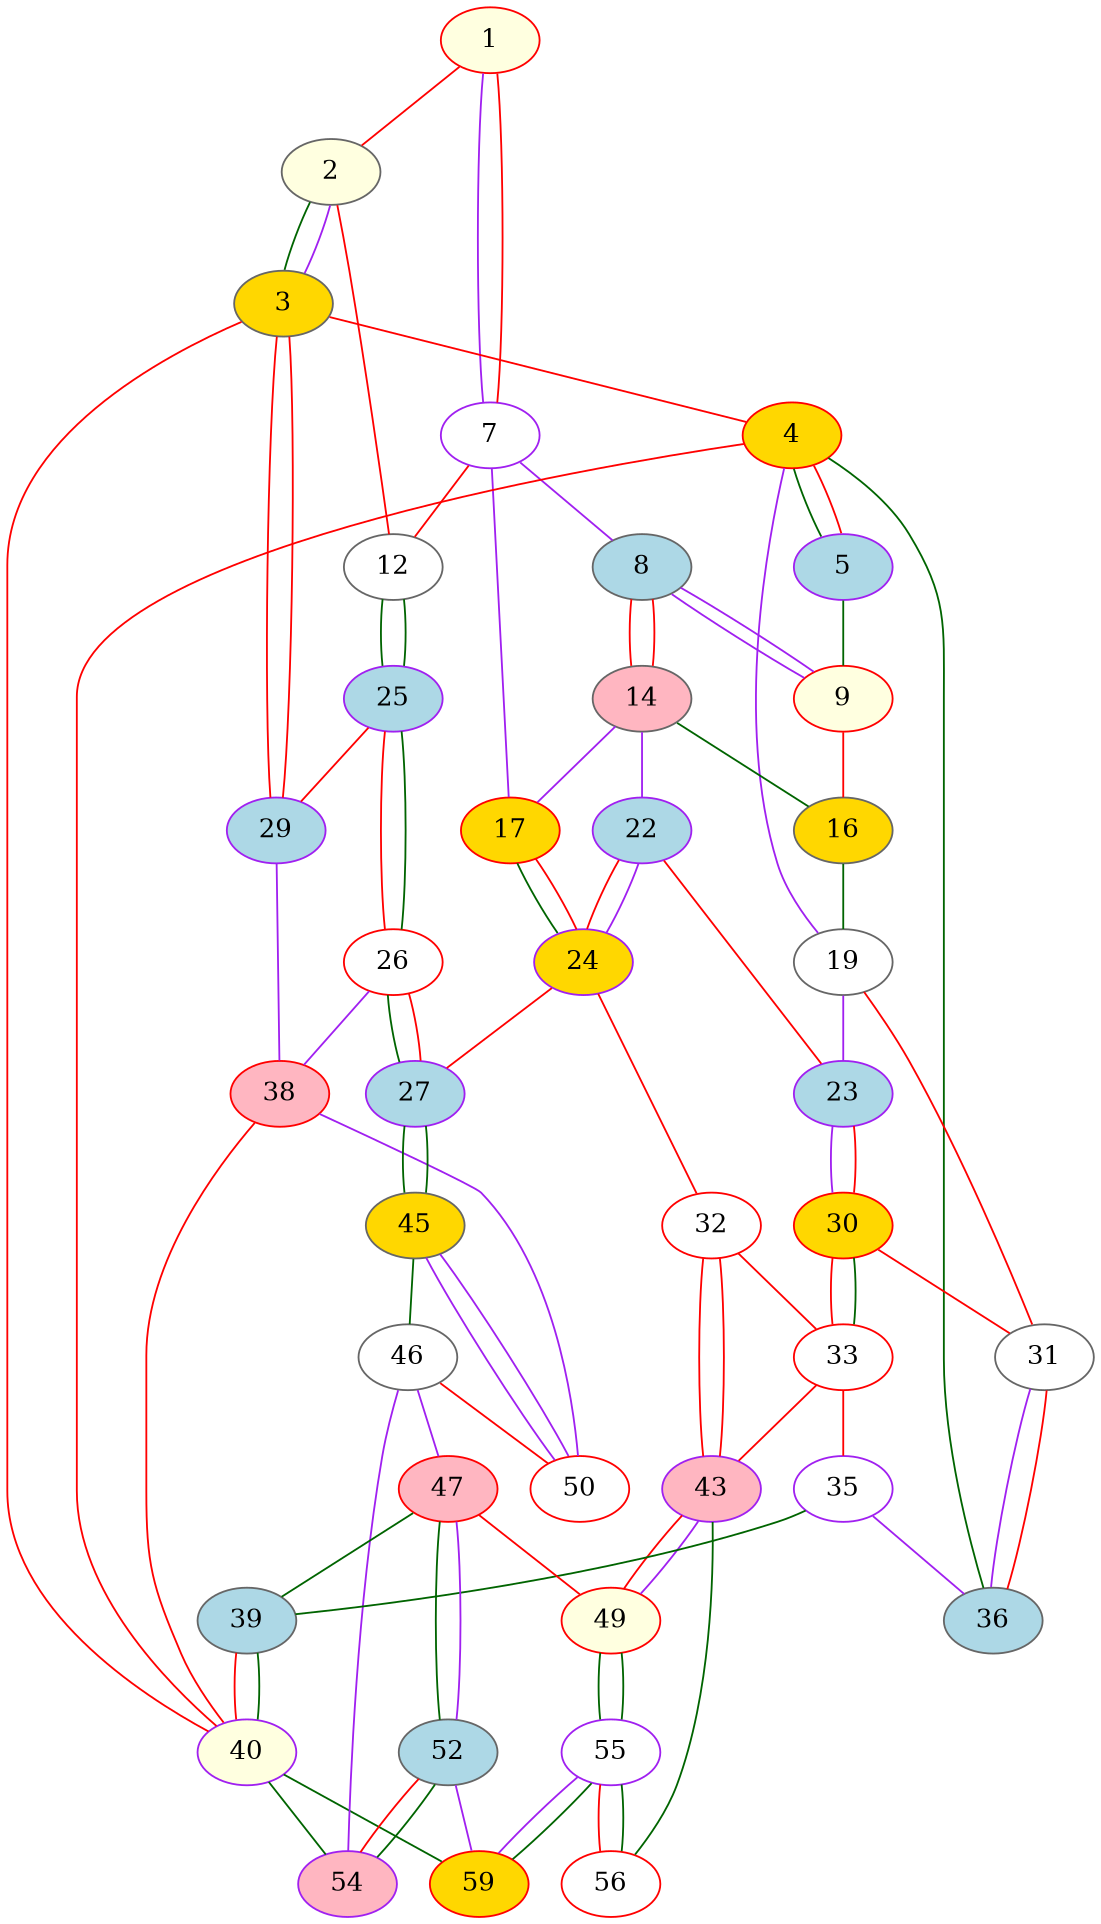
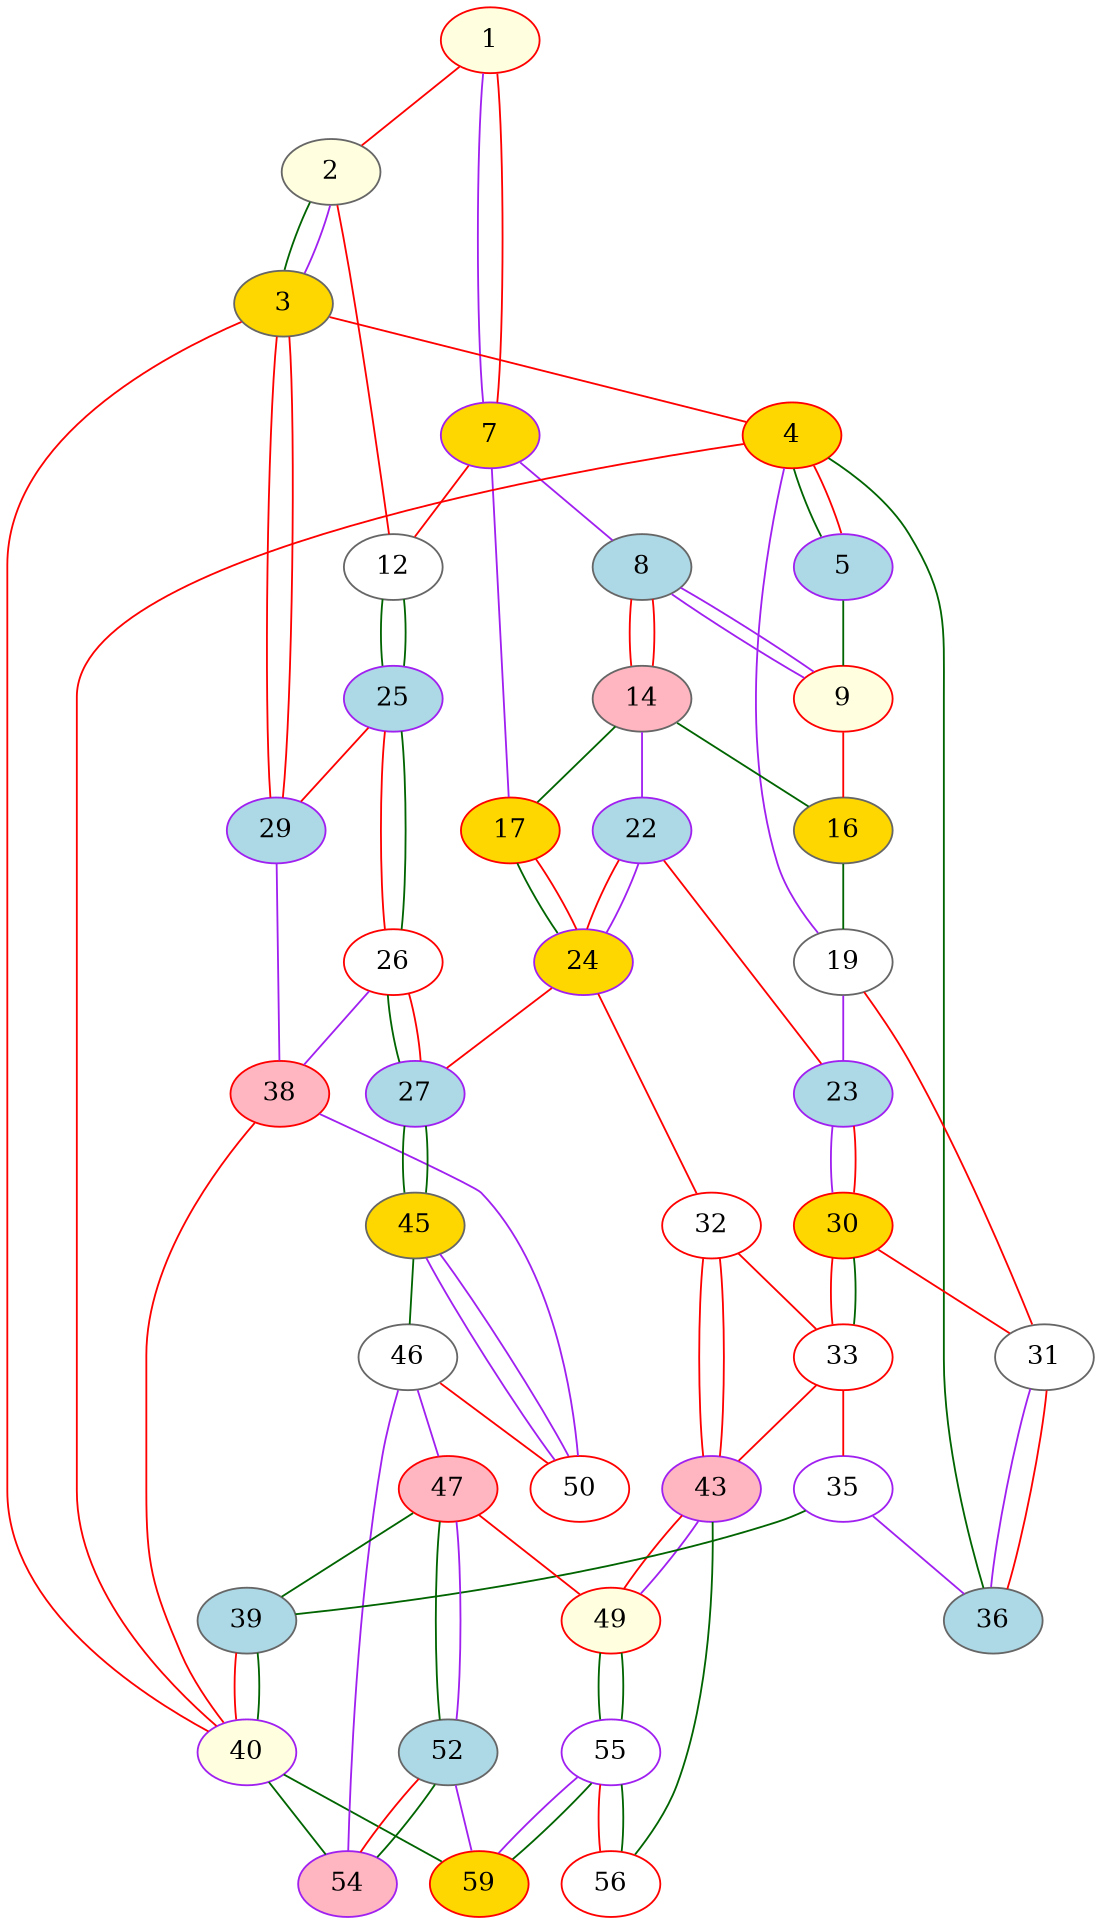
node "7": fillcolor white -> gold
edge "14" -- "17": color purple -> darkgreen
